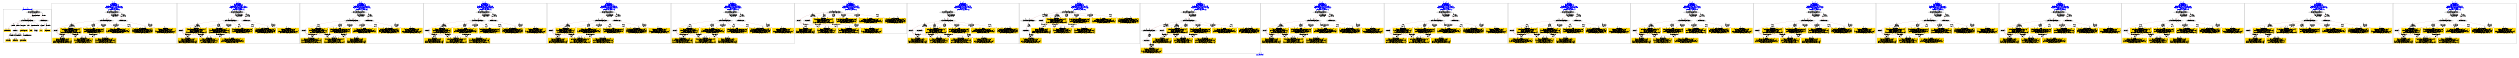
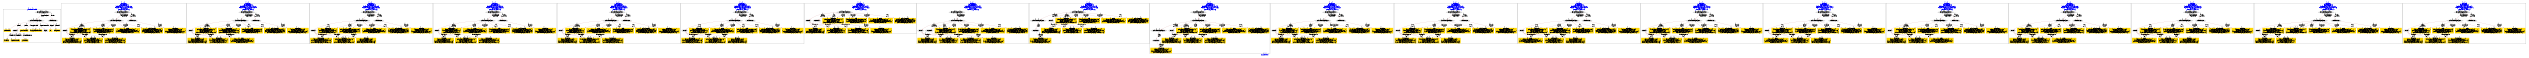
node "Artwork_Artist": label "Artwork_Artist" -> "Artwork_Details"
node "title": label "title" -> "biographicalInformation"
node "deathDate": label "deathDate" -> "accessionNumber"
